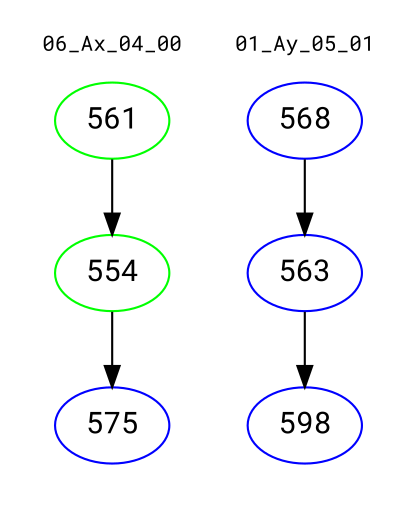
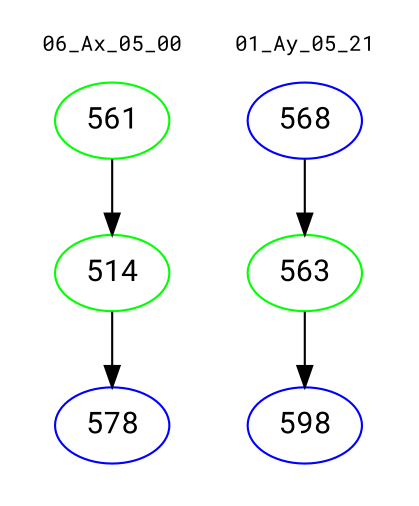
cluster "06_Ax_04_00": label "06_Ax_04_00" -> "06_Ax_05_00"
cluster "01_Ay_05_01": label "01_Ay_05_01" -> "01_Ay_05_21"
node "554": label "554" -> "514"
node "563": color blue -> green
node "575": label "575" -> "578"
